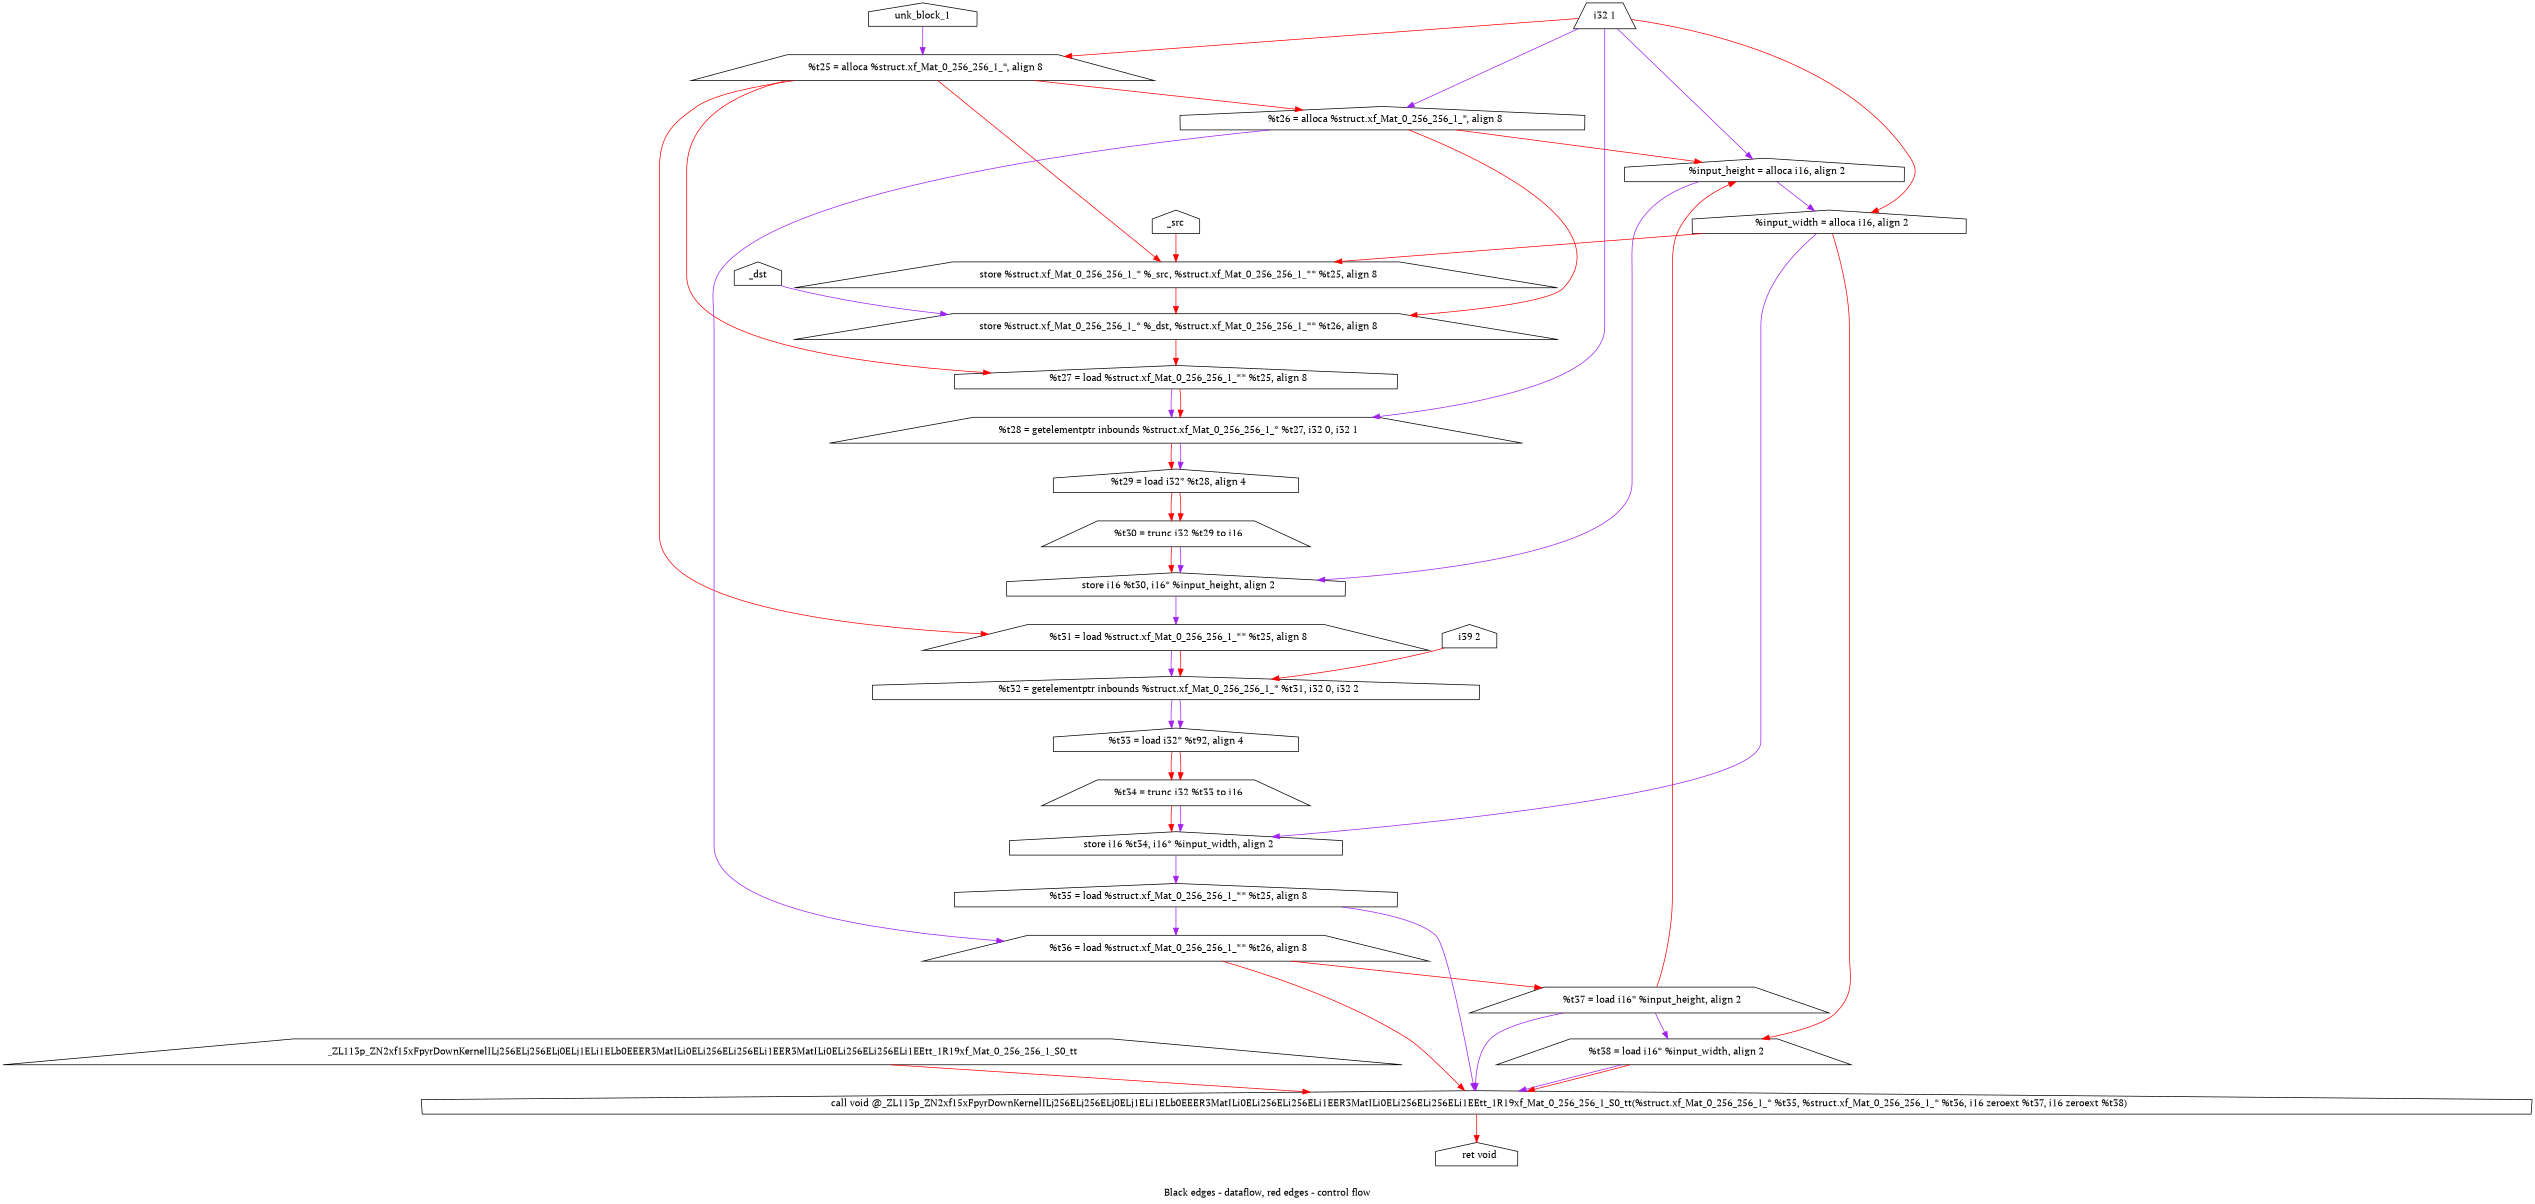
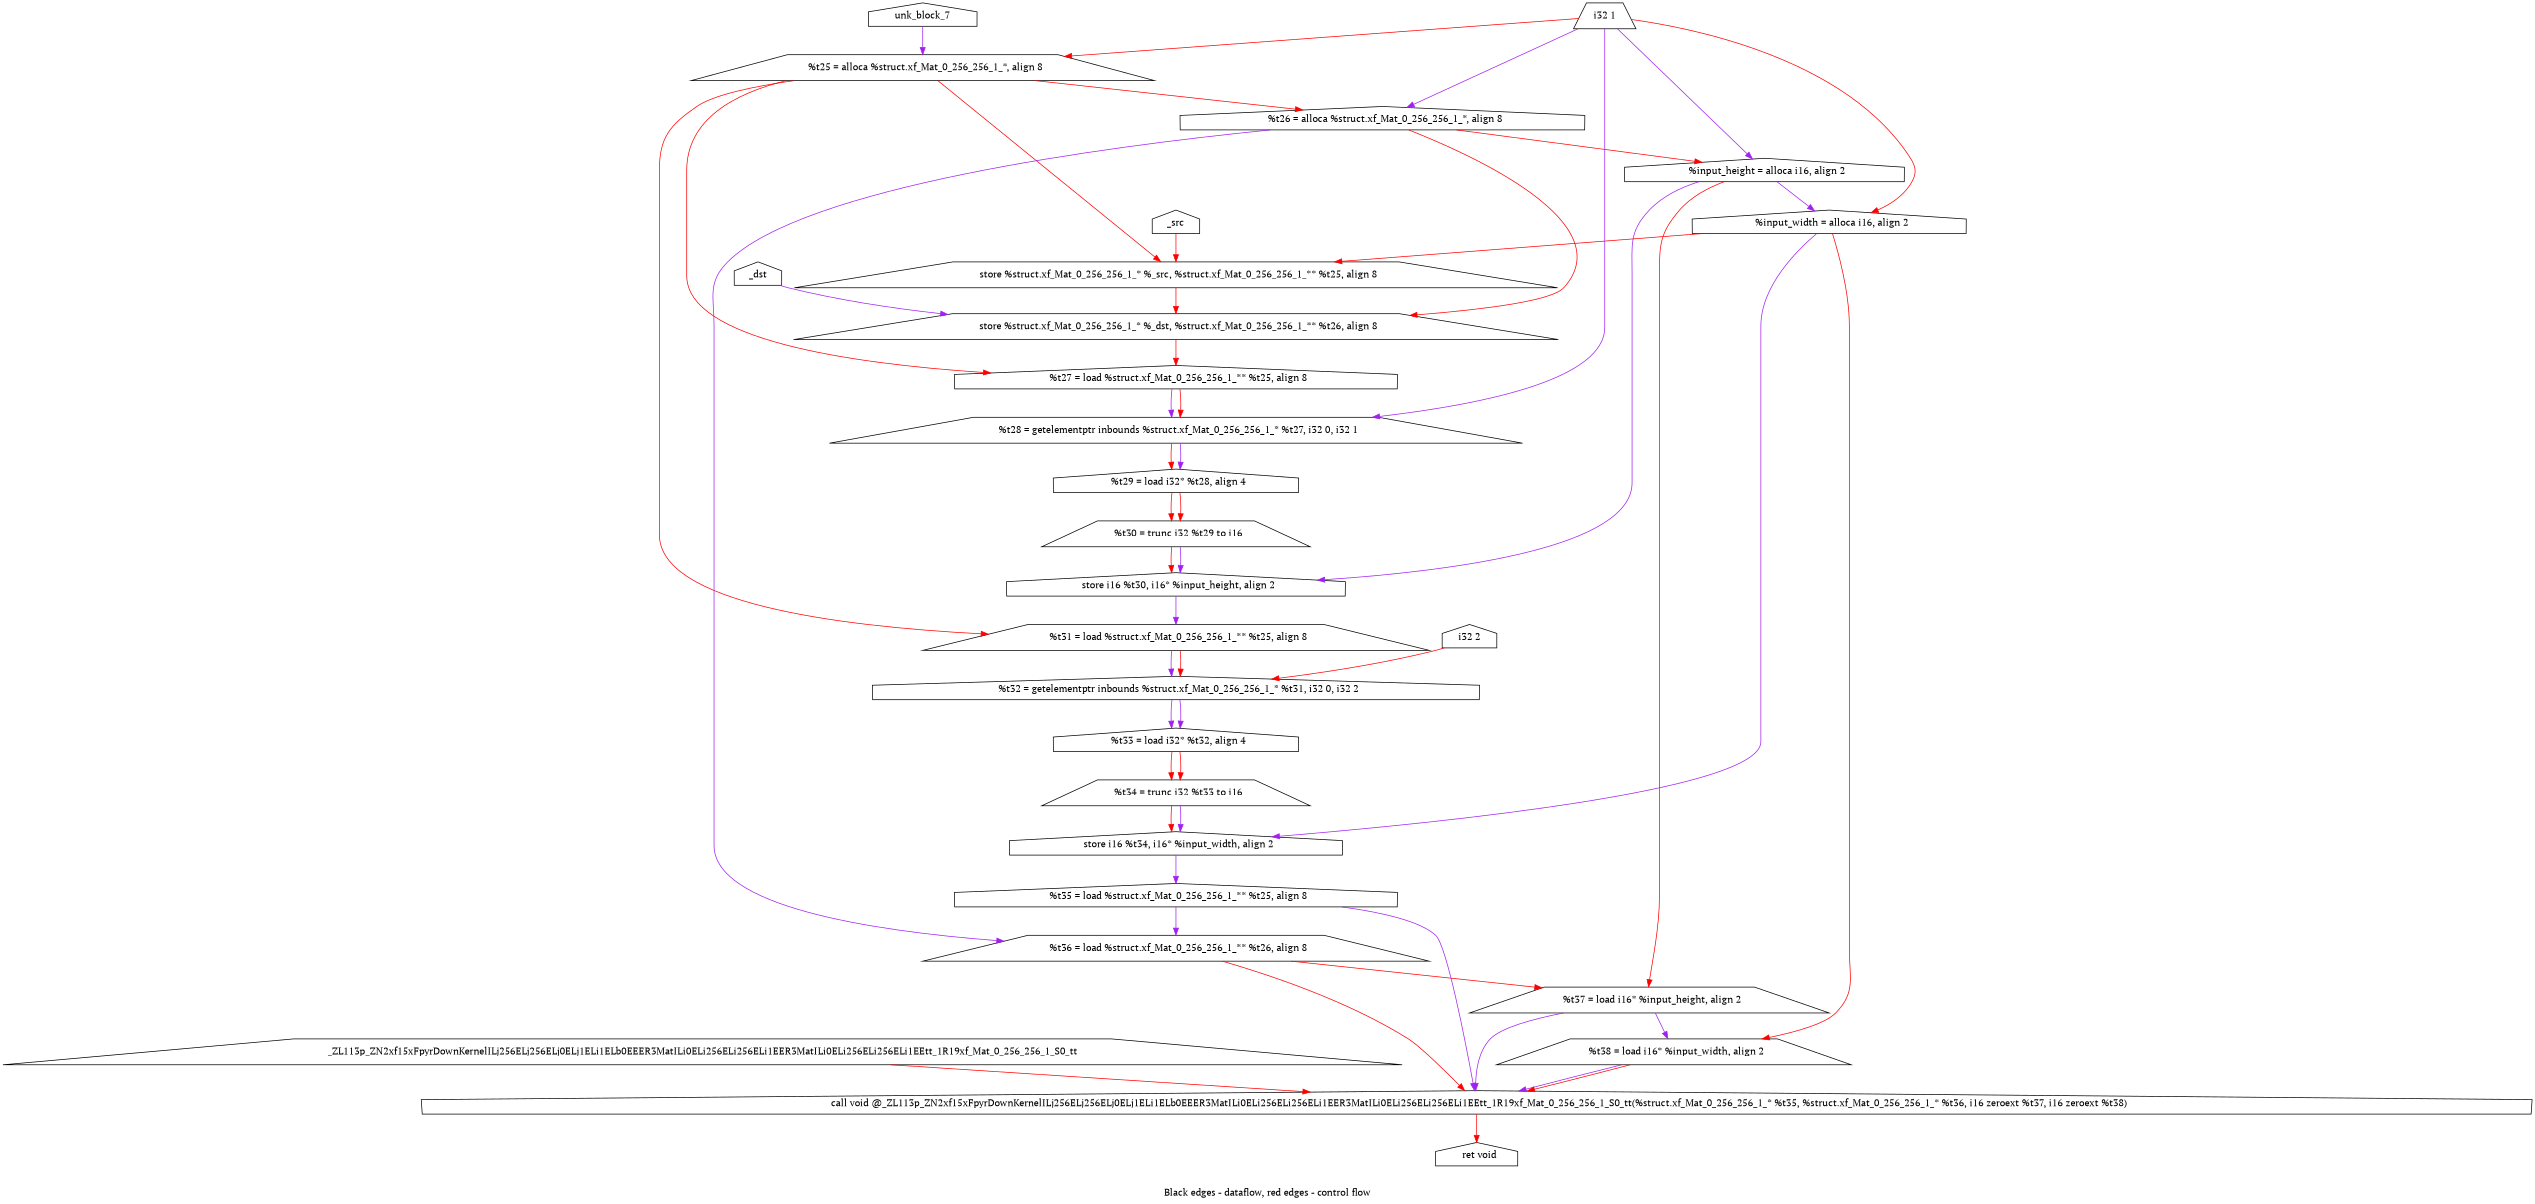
node "unk_block_1": label "unk_block_1" -> "unk_block_7"
edge "%t37 = load i16* %input_height, align 2" -> "%input_height = alloca i16, align 2": reversed
node "i39 2": label "i39 2" -> "i32 2"
node "%t33 = load i32* %t92, align 4": label "%t33 = load i32* %t92, align 4" -> "%t33 = load i32* %t32, align 4"
